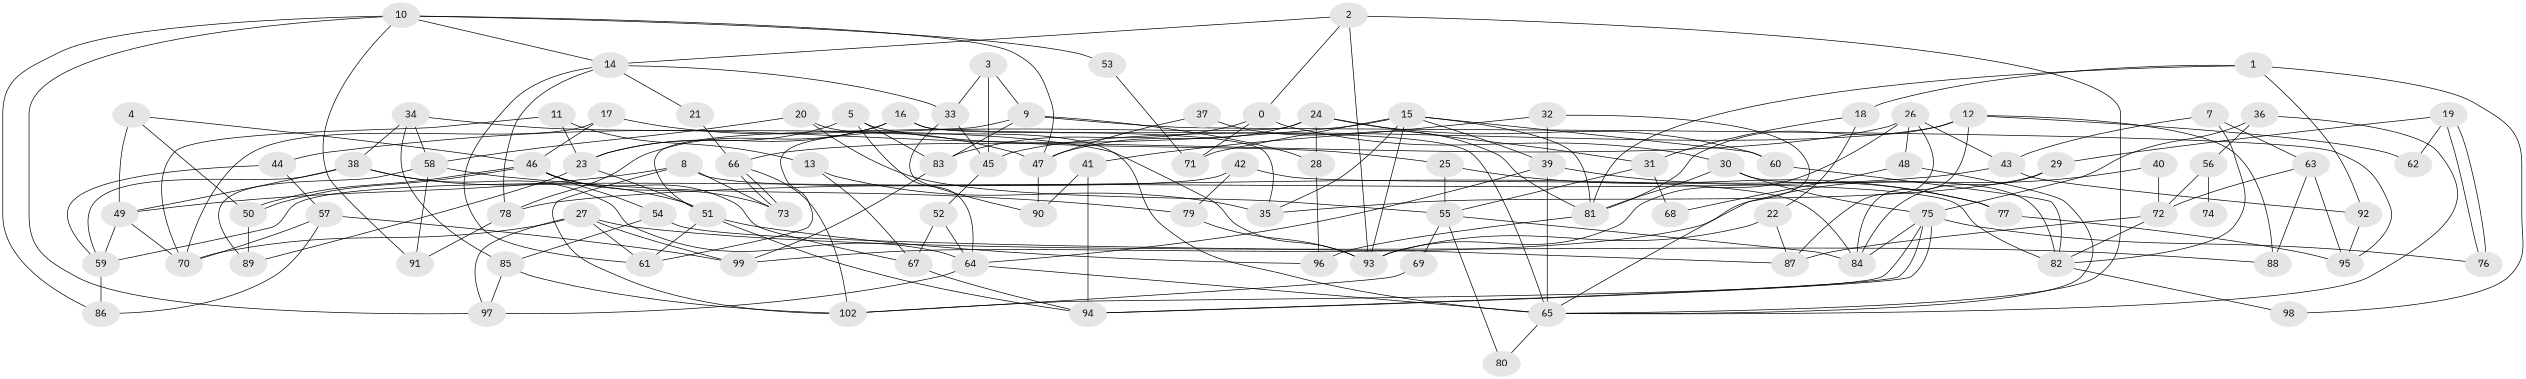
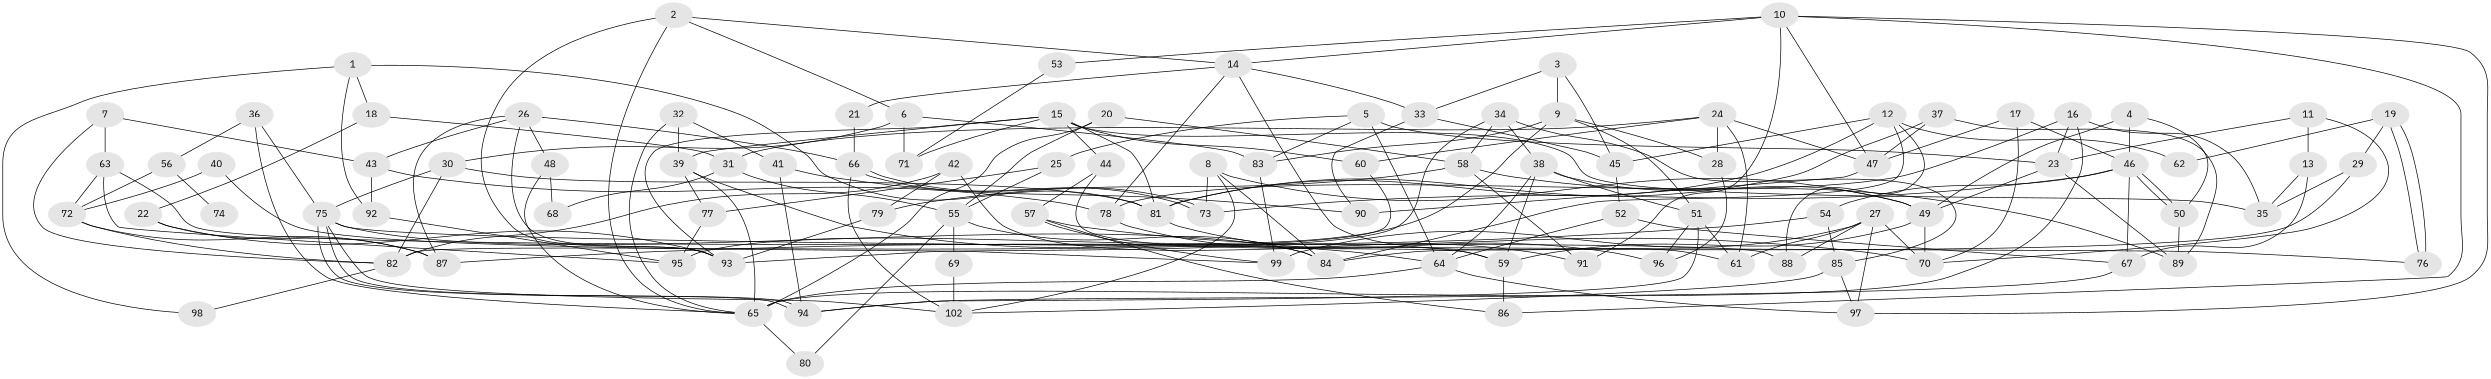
node "0": label "0" -> "6"
edge "37" -- "89": added
edge "23" -- "51": now "23" -- "49"
